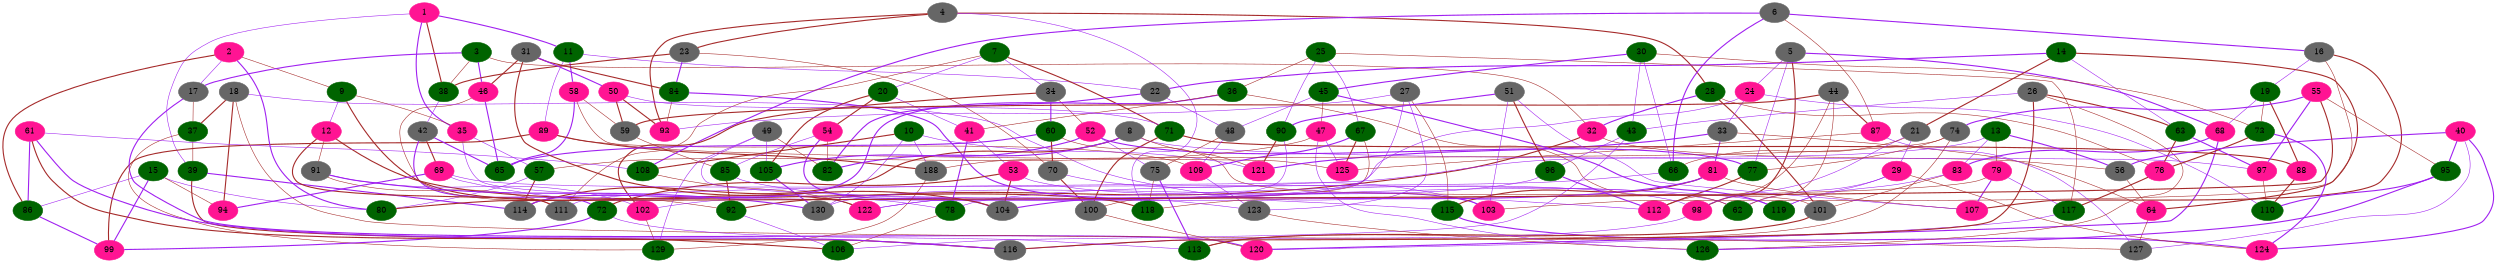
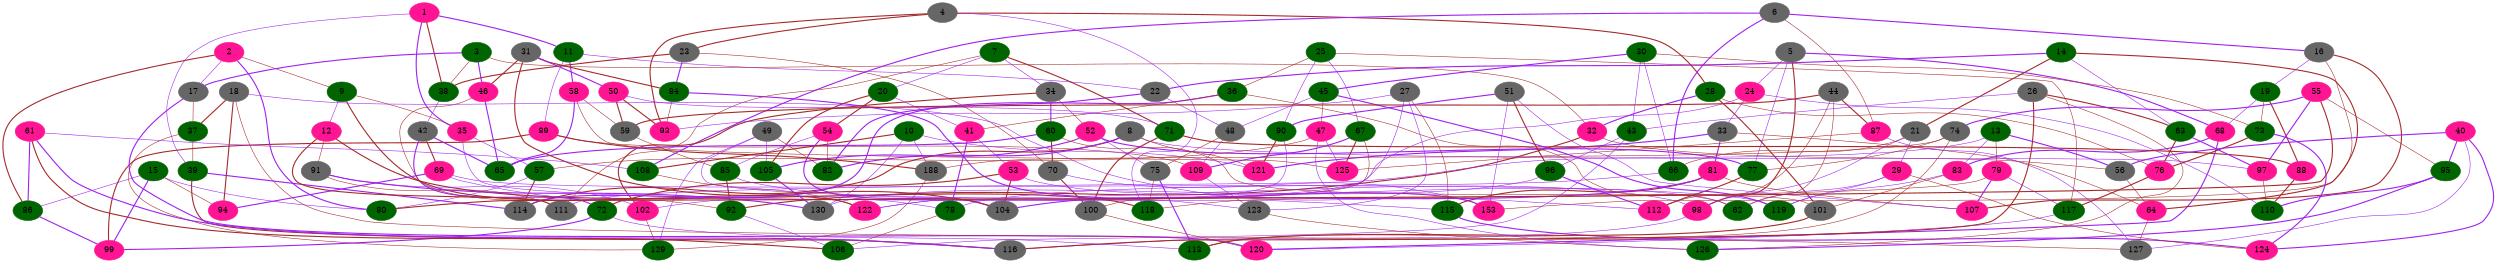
node "103": label "103" -> "153"
